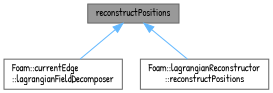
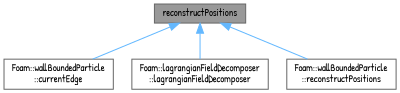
node "Foam::wallBoundedParticle ::currentEdge": added
node "Foam::currentEdge ::lagrangianFieldDecomposer": label "Foam::currentEdge ::lagrangianFieldDecomposer" -> "Foam::lagrangianFieldDecomposer ::lagrangianFieldDecomposer"
node "Foam::lagrangianReconstructor ::reconstructPositions": label "Foam::lagrangianReconstructor ::reconstructPositions" -> "Foam::wallBoundedParticle ::reconstructPositions"
